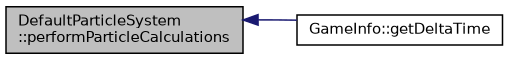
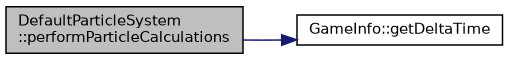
edge "GameInfo::getDeltaTime" -> "DefaultParticleSystem ::performParticleCalculations": reversed
